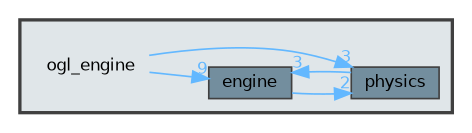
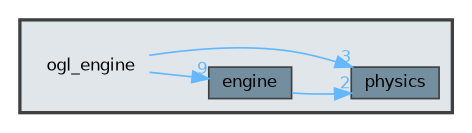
edge "physics" -> "engine": removed
